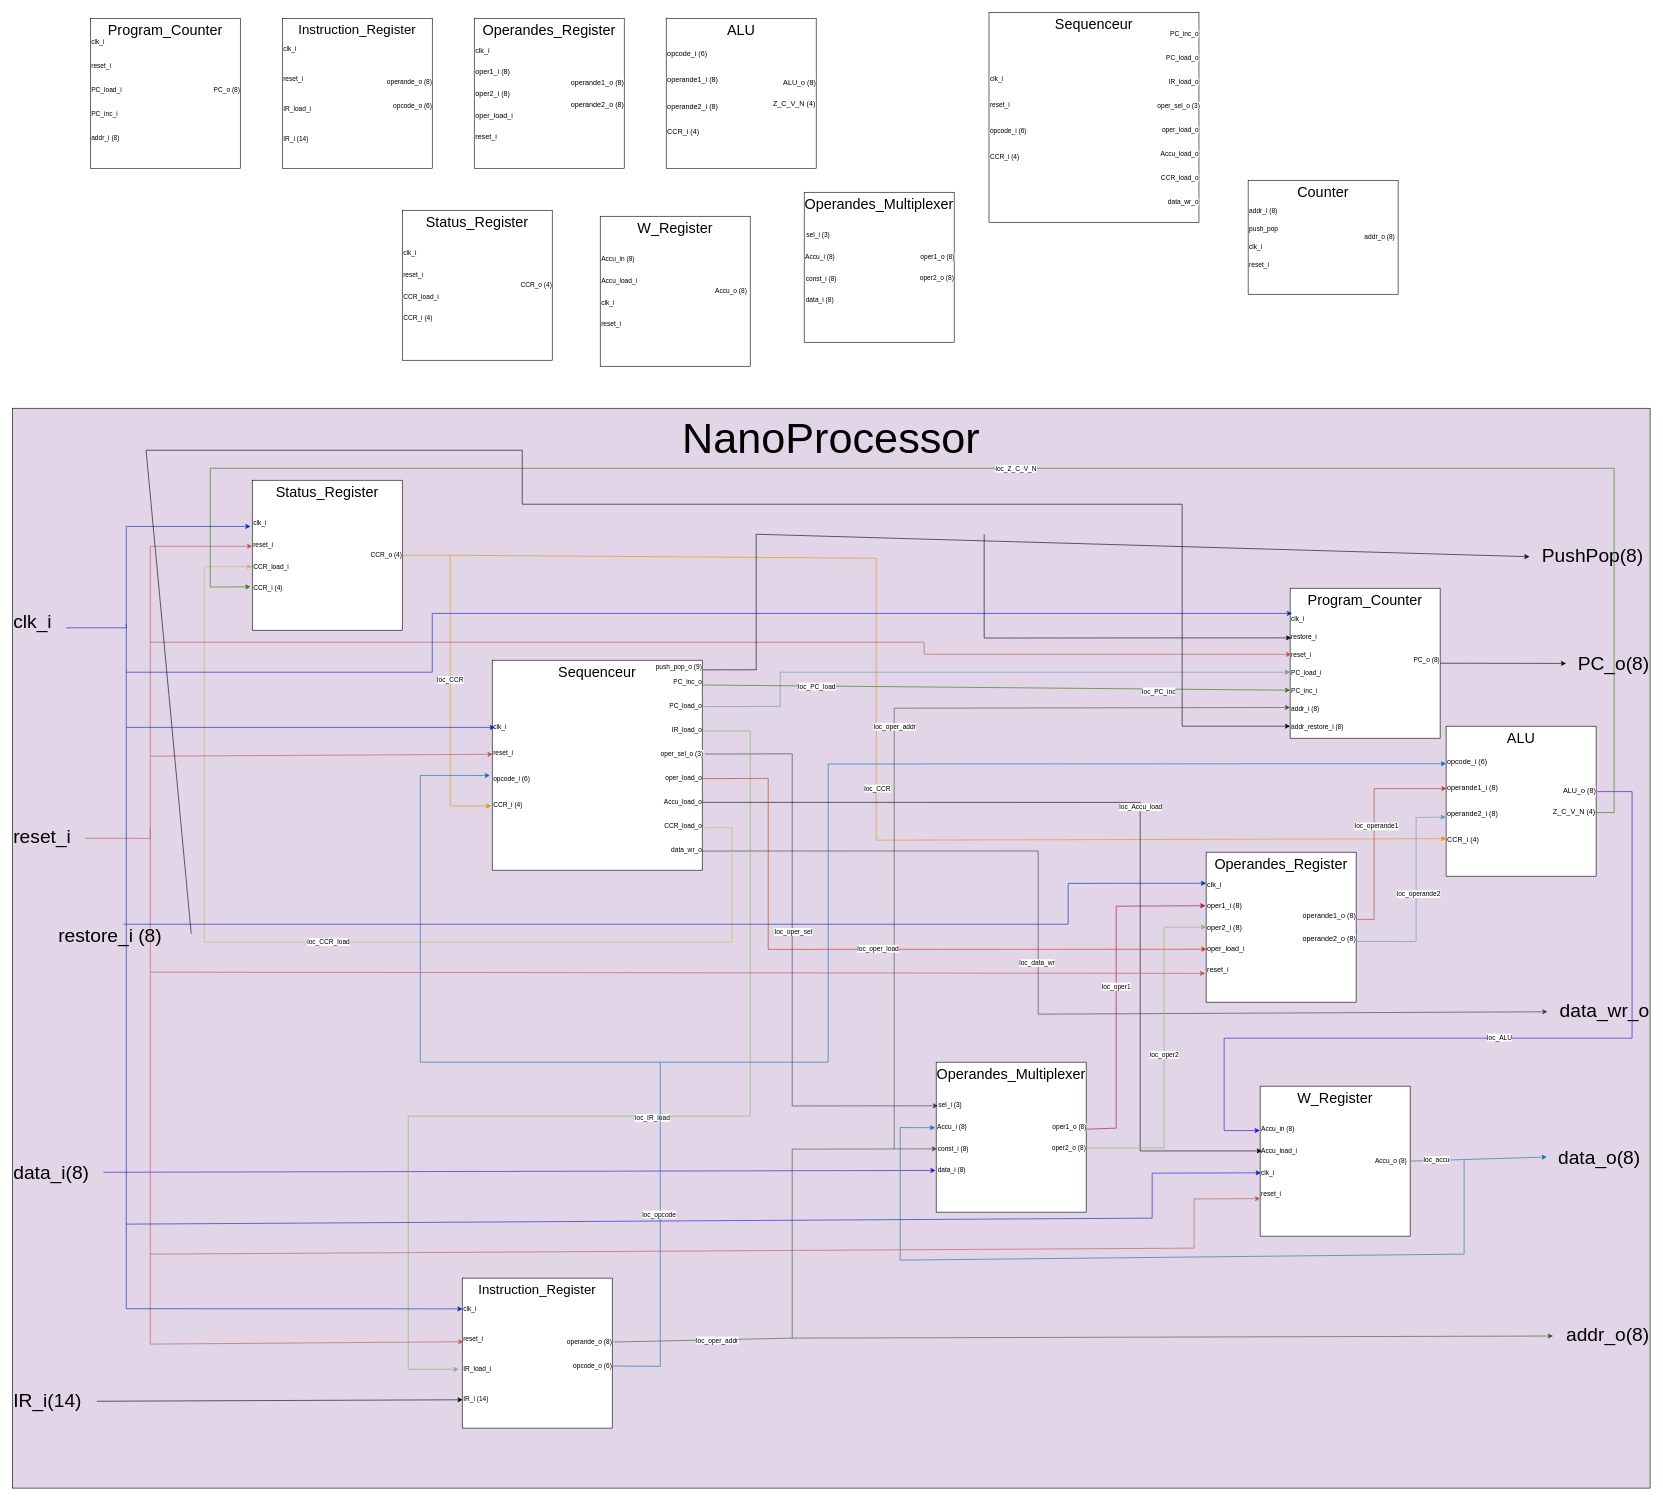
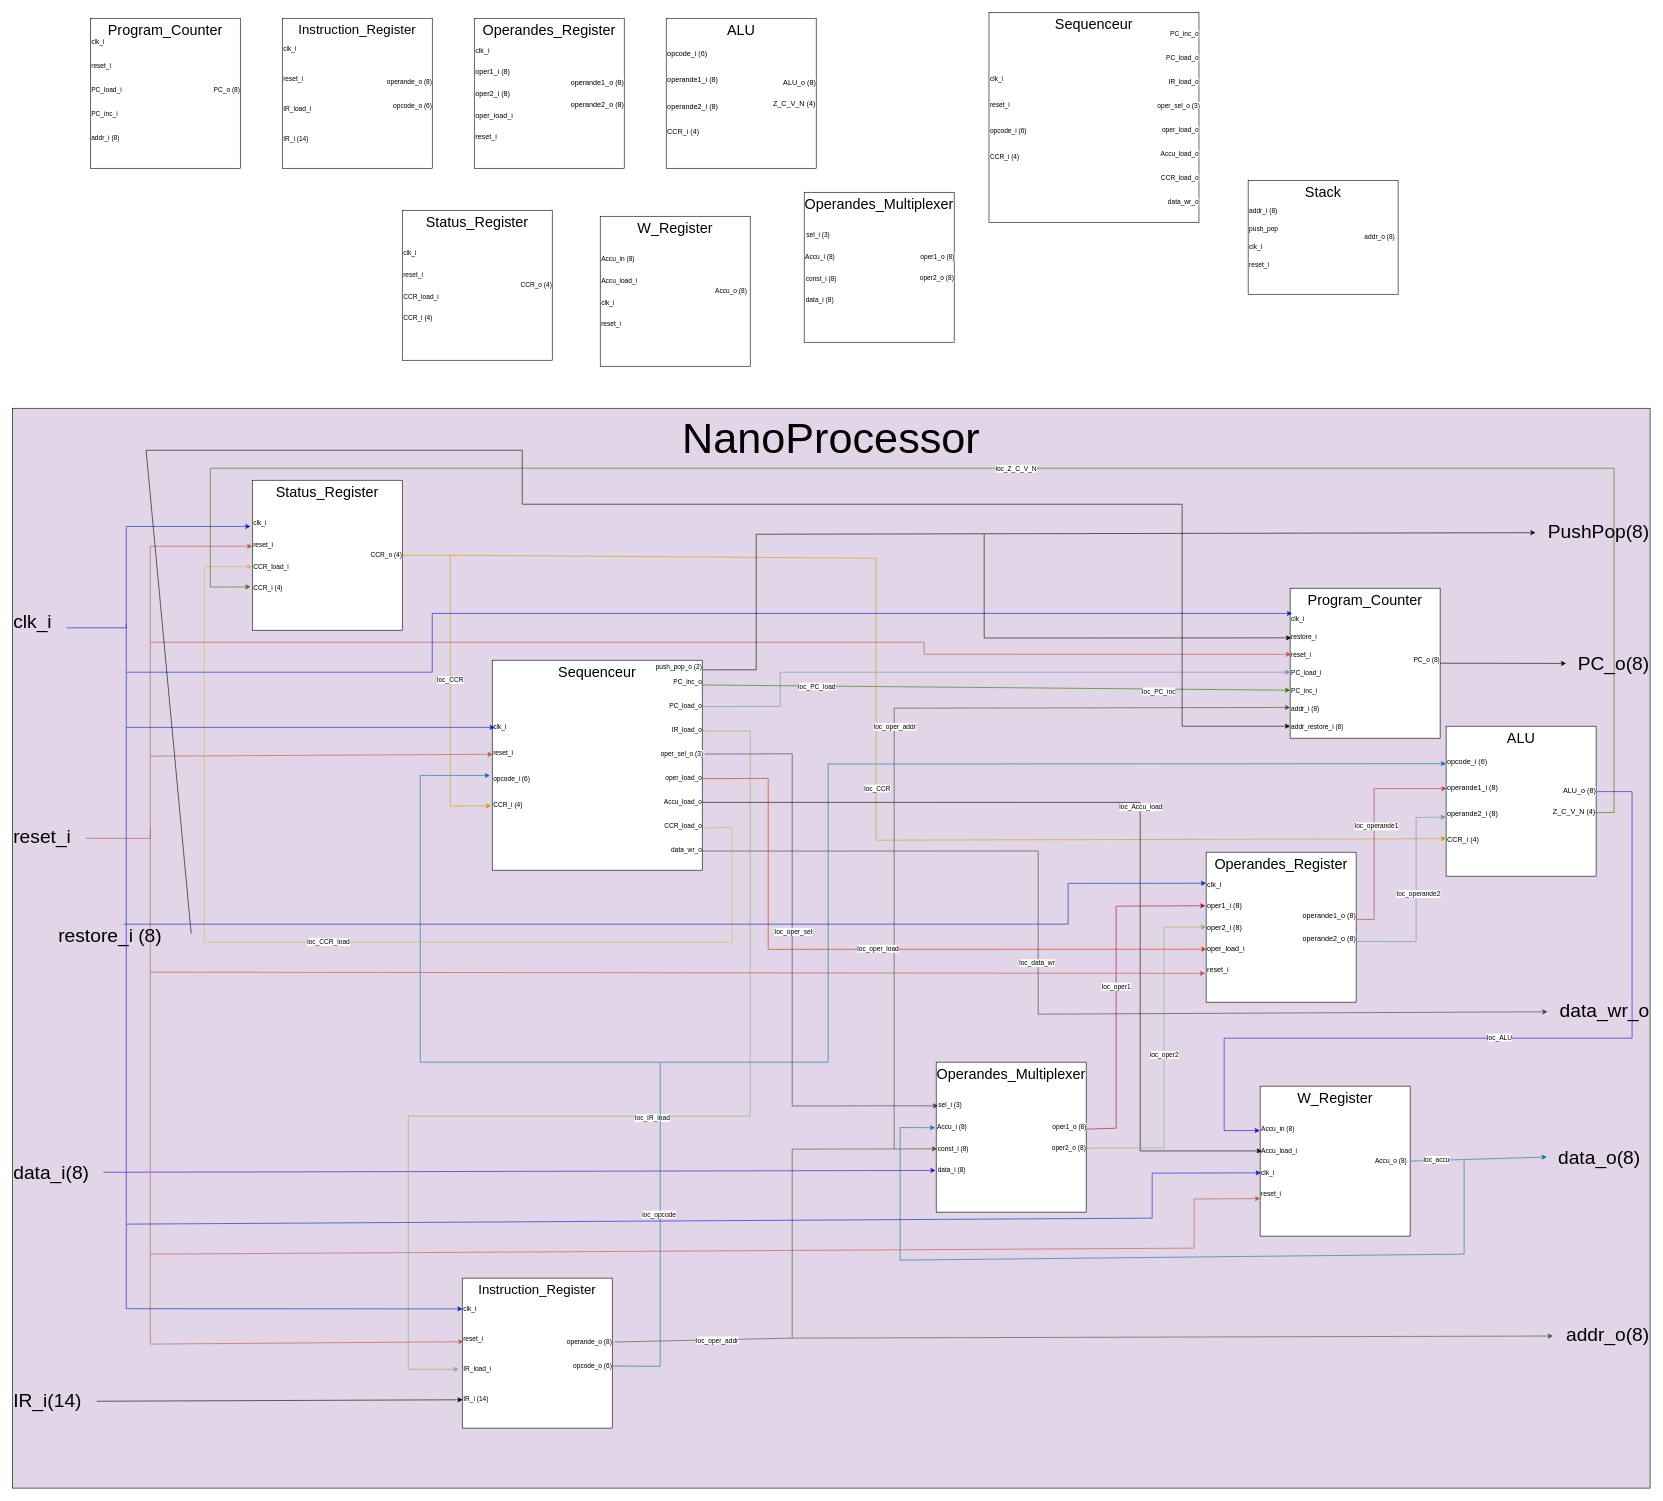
node "Counter": label "Counter" -> "Stack"
node "PushPop(8)": moved (1587, 555) -> (1593, 531)
node "push_pop_o (9)": label "push_pop_o (9)" -> "push_pop_o (2)"
